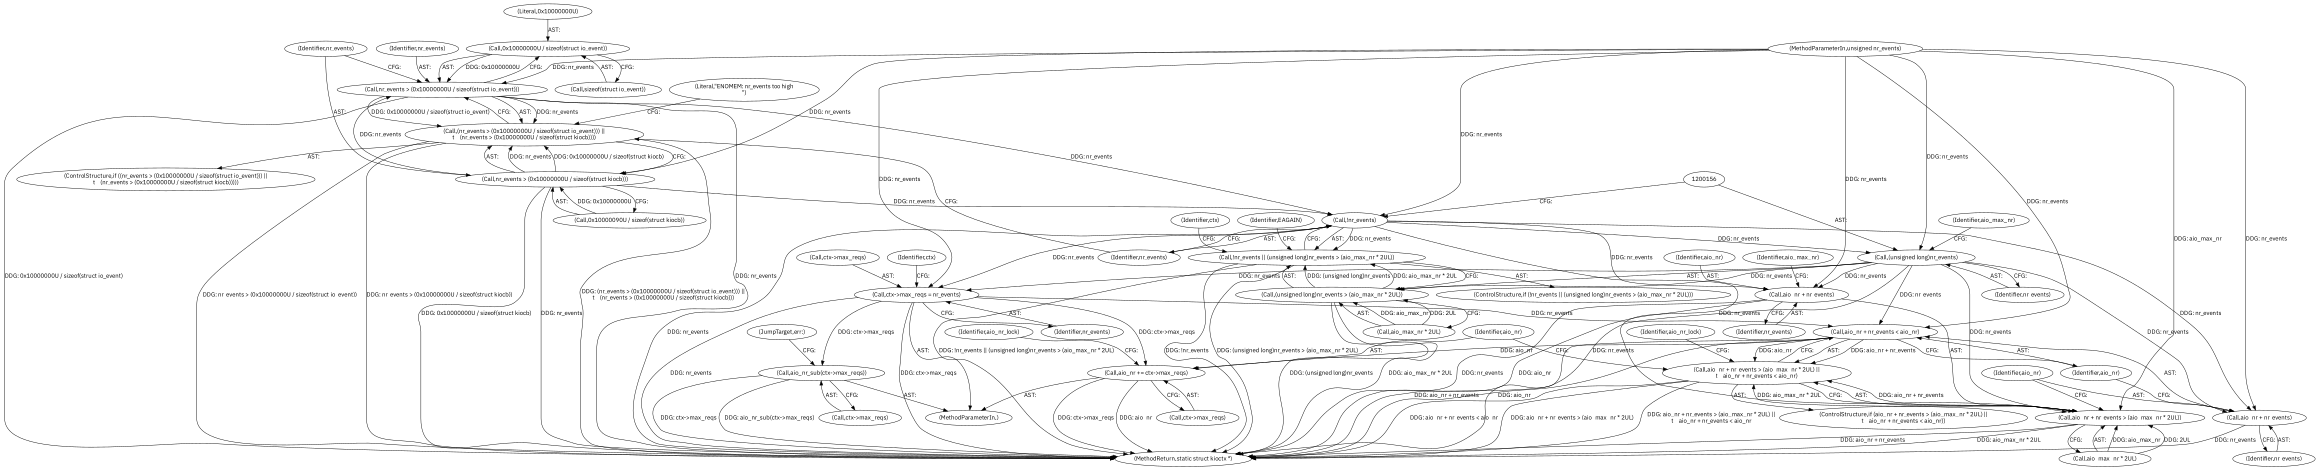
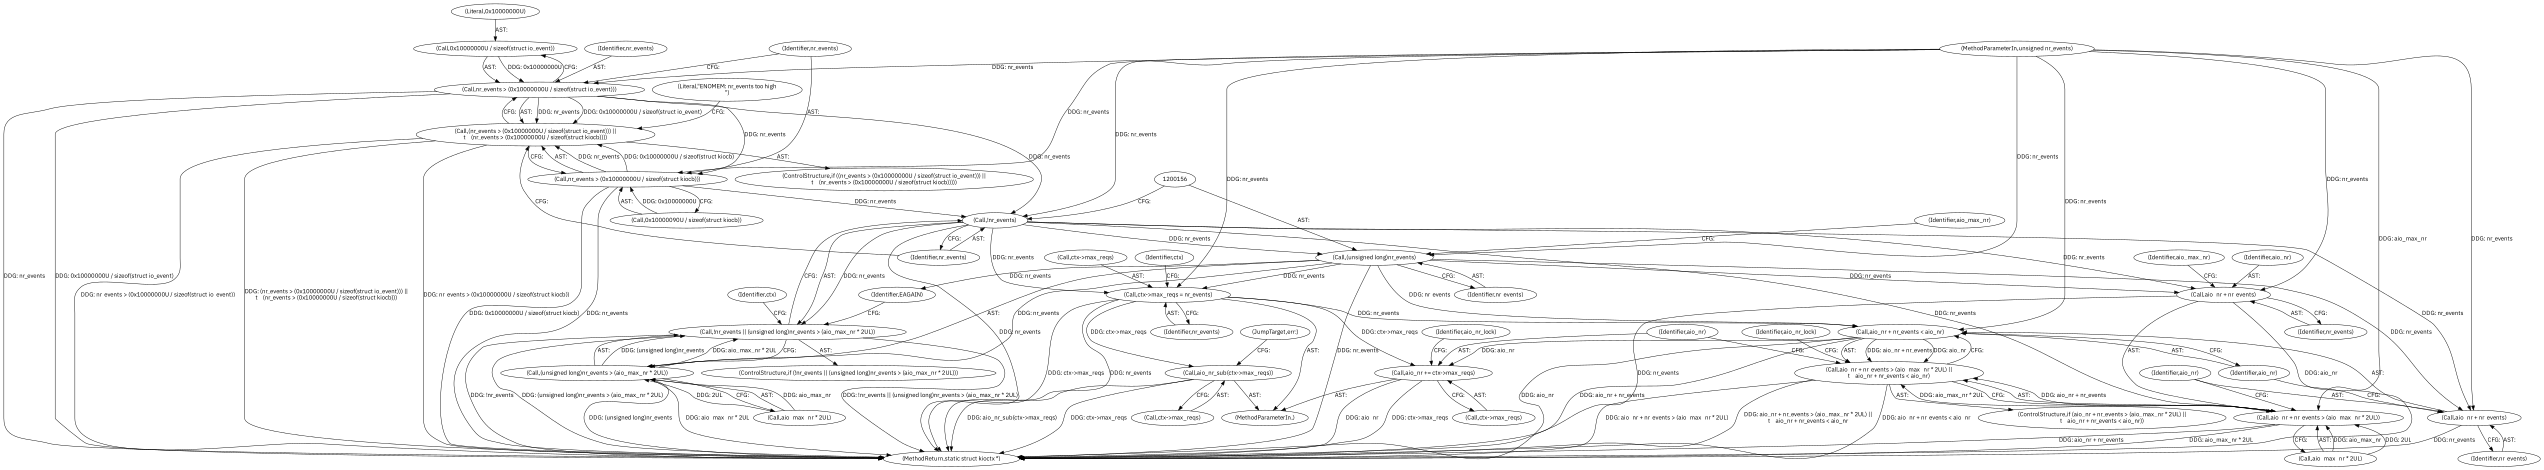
node "(Call,sizeof(struct io_event))": removed
edge "(Call,nr_events > (0x10000000U / sizeof(struct kiocb)))" -> "(Call,nr_events > (0x10000000U / sizeof(struct io_event)))": reversed
edge "(Call,(unsigned long)nr_events)" -> "(Call,aio_nr + nr_events > (aio_max_nr * 2UL))": now "(Call,(unsigned long)nr_events)" -> "(Identifier,EAGAIN)"
